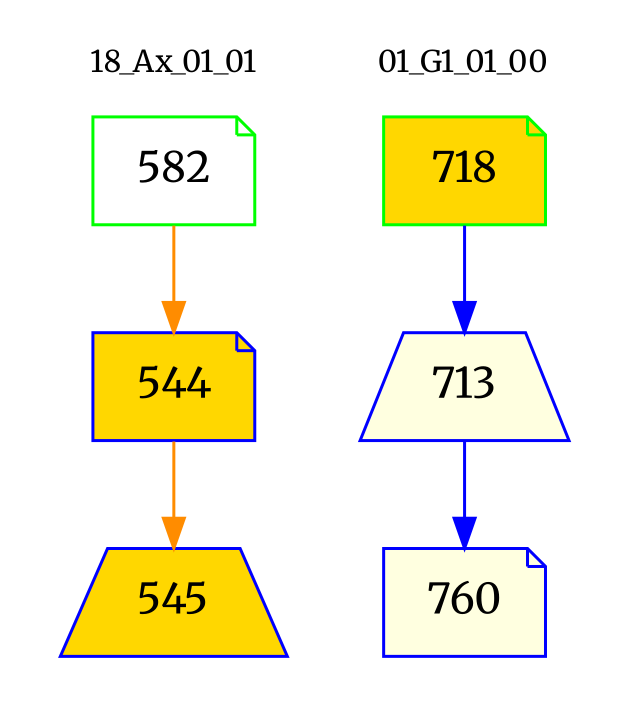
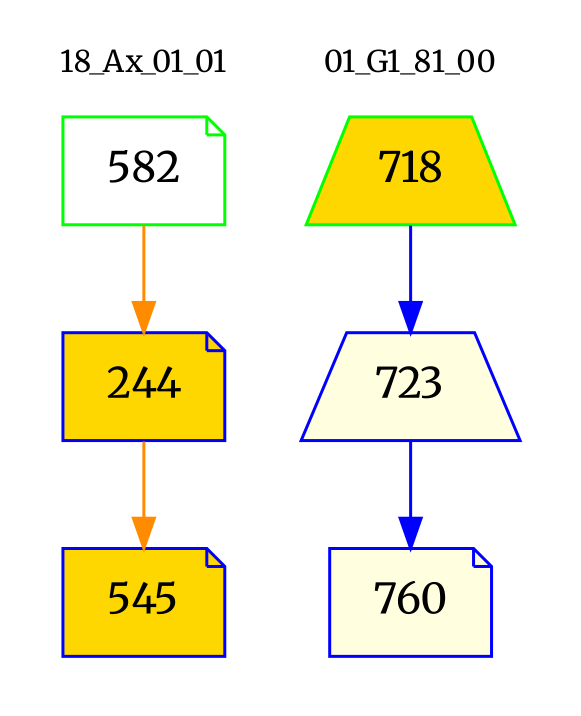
cluster "01_G1_01_00": label "01_G1_01_00" -> "01_G1_81_00"
node "718": shape note -> trapezium
node "544": label "544" -> "244"
node "713": label "713" -> "723"
node "545": shape trapezium -> note
